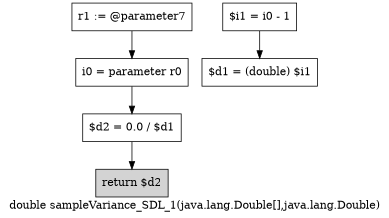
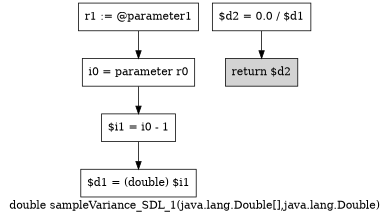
node "r1 := @parameter7": label "r1 := @parameter7" -> "r1 := @parameter1"
edge "i0 = parameter r0" -> "$d2 = 0.0 / $d1": now "i0 = parameter r0" -> "$i1 = i0 - 1"
